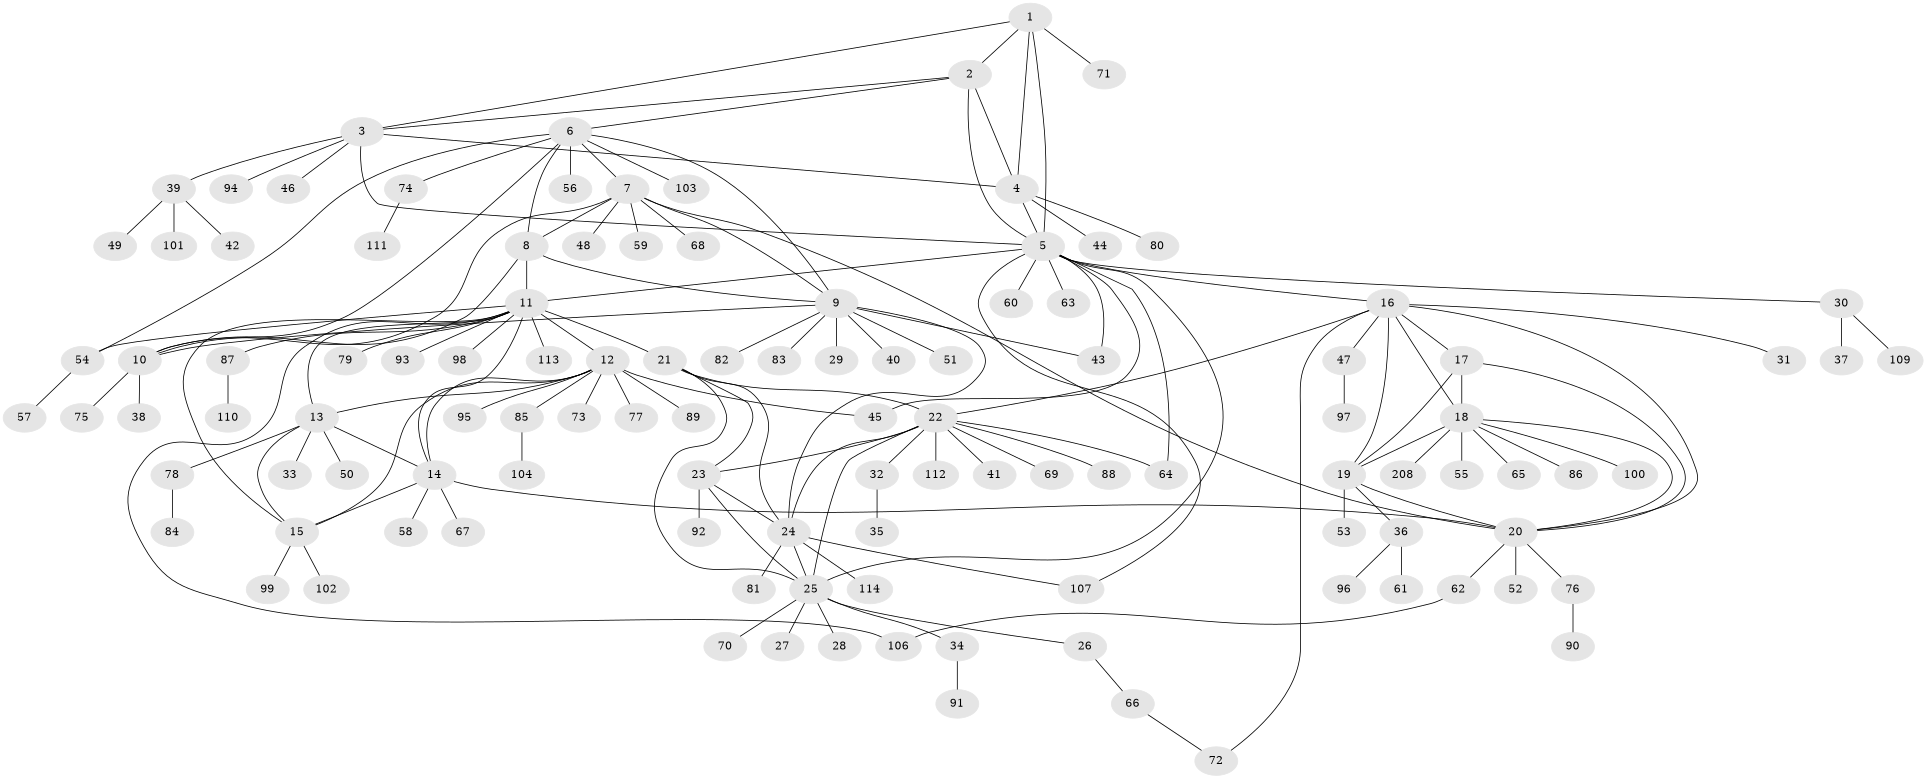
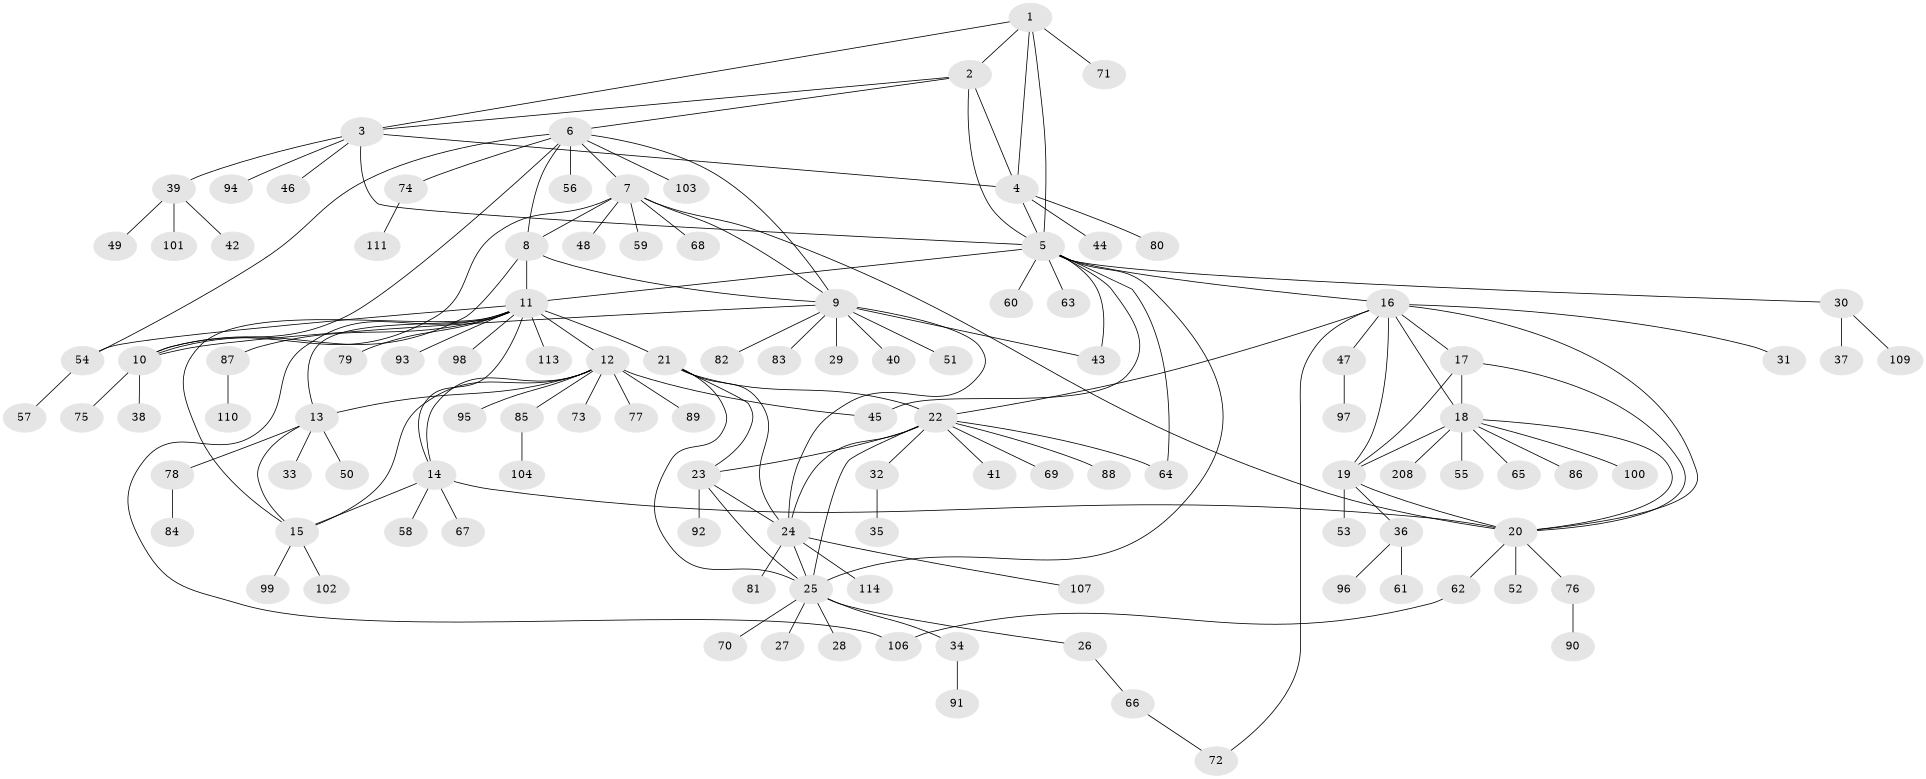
edge "5" -- "107": removed
edge "13" -- "14": removed
node "112": removed
